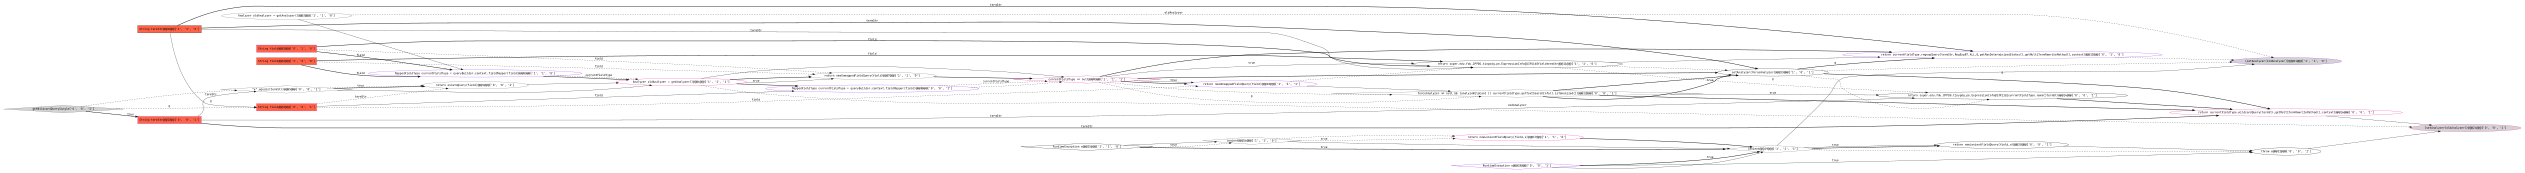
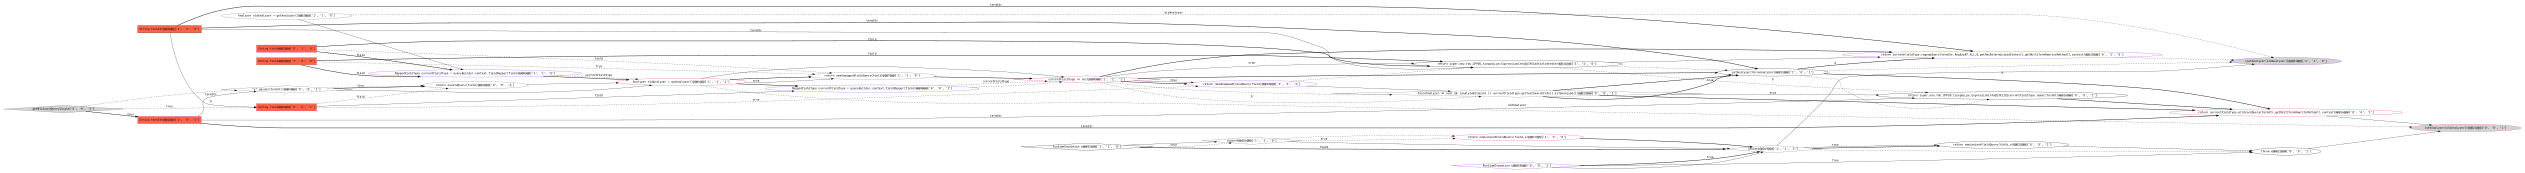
edge "String field@@@2@@@['1', '0', '0']" -> "return newUnmappedFieldQuery(field)@@@7@@@['1', '1', '0']": label "field" -> "true"
edge "String field@@@2@@@['0', '0', '1']" -> "return existsQuery(field)@@@4@@@['0', '0', '1']": label "termStr" -> "field"
edge "String field@@@2@@@['0', '0', '1']" -> "return newUnmappedFieldQuery(field)@@@10@@@['1', '1', '1']": label "field" -> "true"
edge "getWildcardQuerySingle['0', '0', '1']" -> "String field@@@2@@@['0', '0', '1']": label "0" -> "true"
edge "RuntimeException e@@@15@@@['1', '1', '0']" -> "lenient@@@19@@@['1', '1', '1']": label "true" -> "field"
